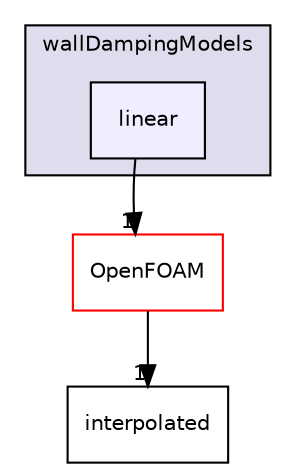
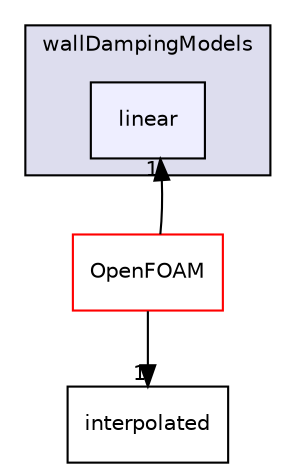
edge "linear" -> "OpenFOAM": reversed
